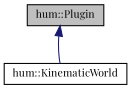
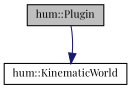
edge "hum::KinematicWorld" -> "hum::Plugin": reversed
